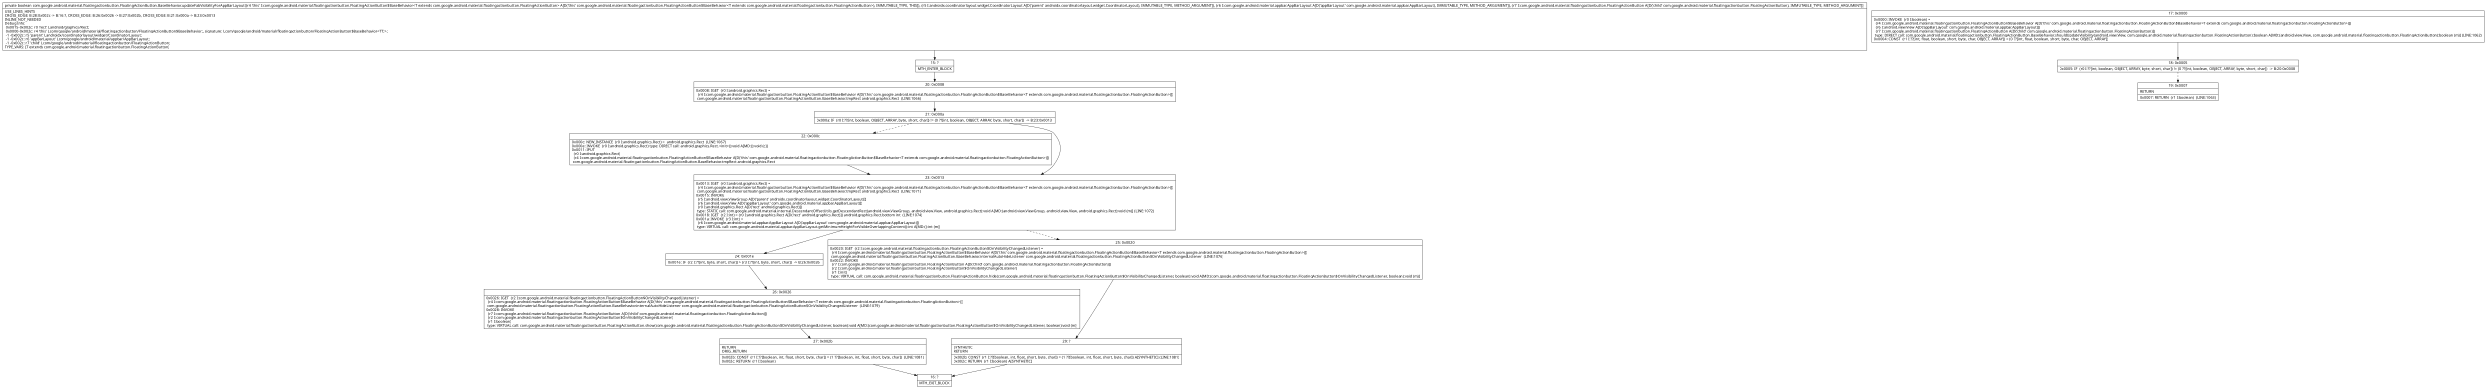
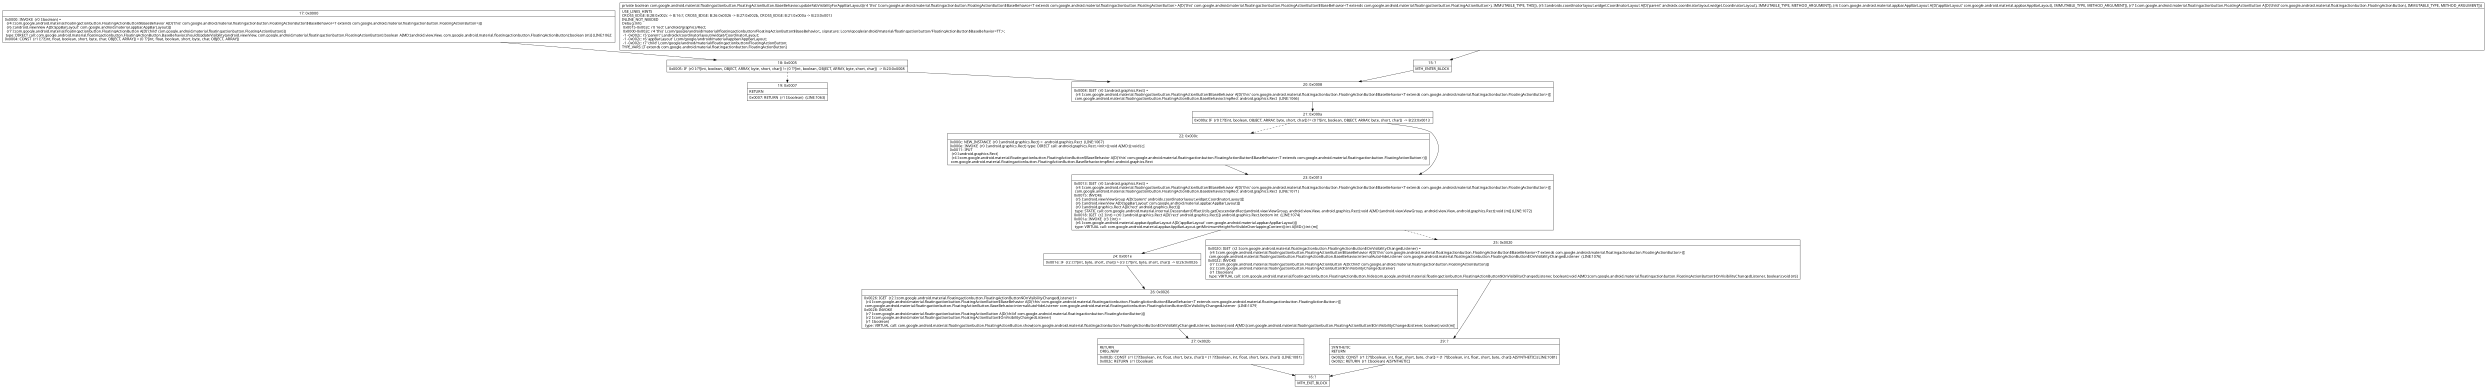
edge "18: 0x0005" -> "20: 0x0008": added
node "25: 0x0020": text "(r1 I:init)" -> "(r1 I:boolean)"
node "27: 0x002b": text "ORIG_RETURN" -> "ORIG_NEW"
